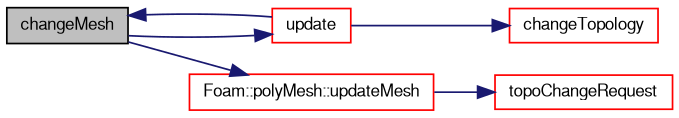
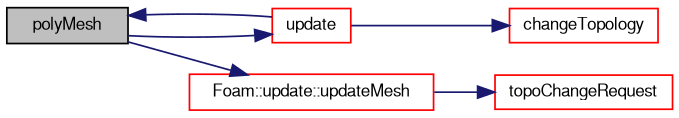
node "changeMesh": label "changeMesh" -> "polyMesh"
node "Foam::polyMesh::updateMesh": label "Foam::polyMesh::updateMesh" -> "Foam::update::updateMesh"
